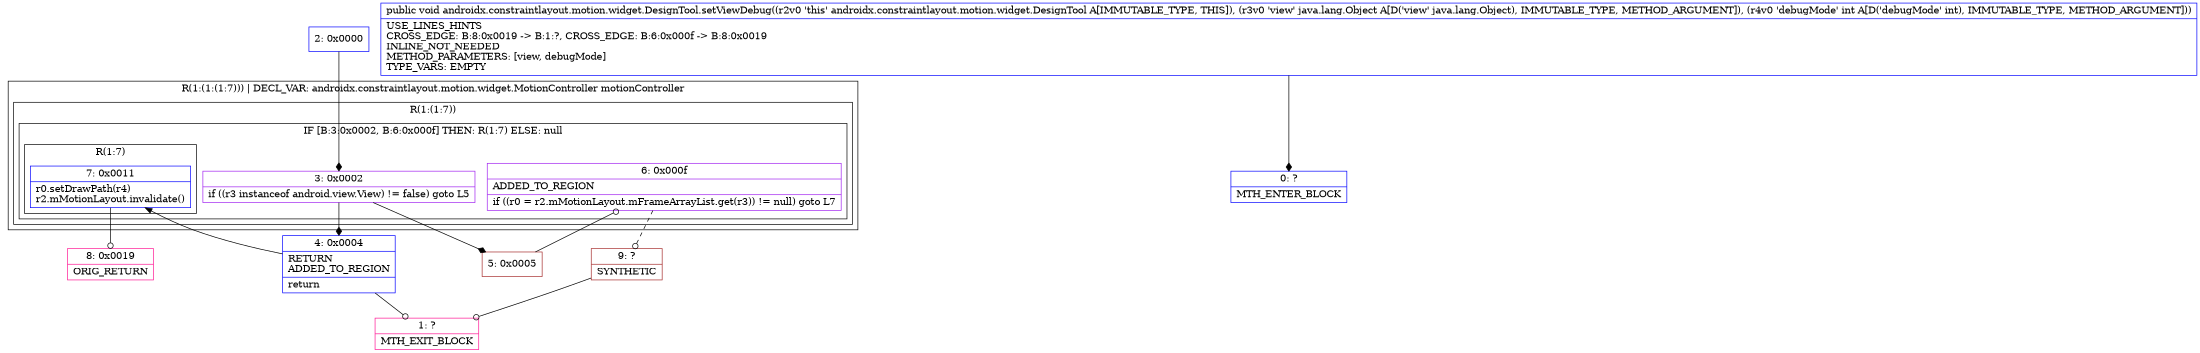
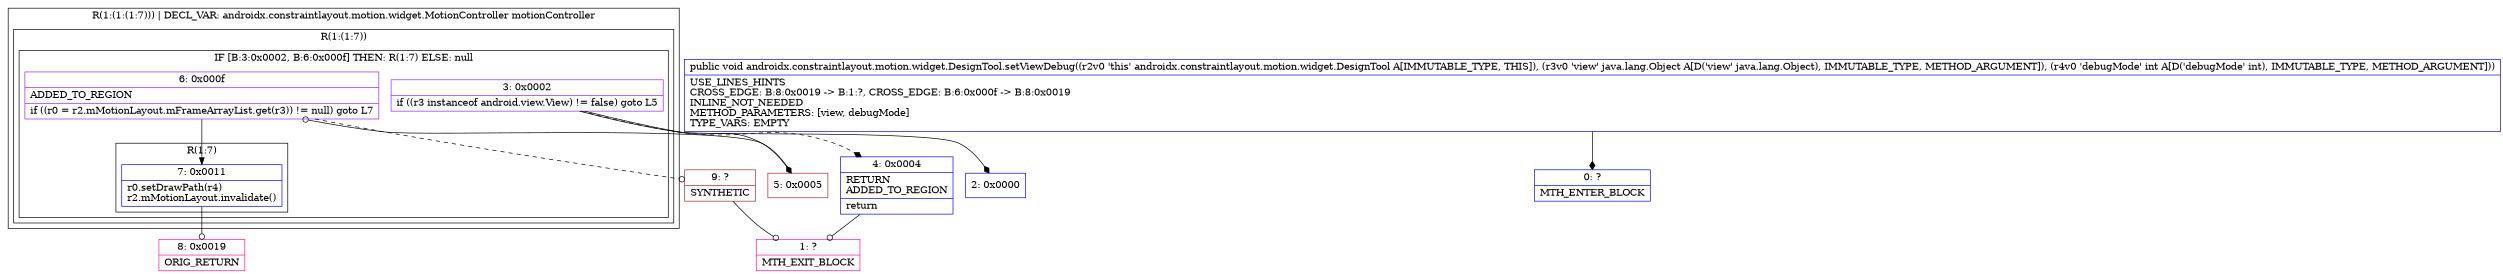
edge "2: 0x0000" -> "3: 0x0002": reversed
edge "3: 0x0002" -> "4: 0x0004": style solid -> dashed
edge "4: 0x0004" -> "7: 0x0011": now "6: 0x000f" -> "7: 0x0011"
